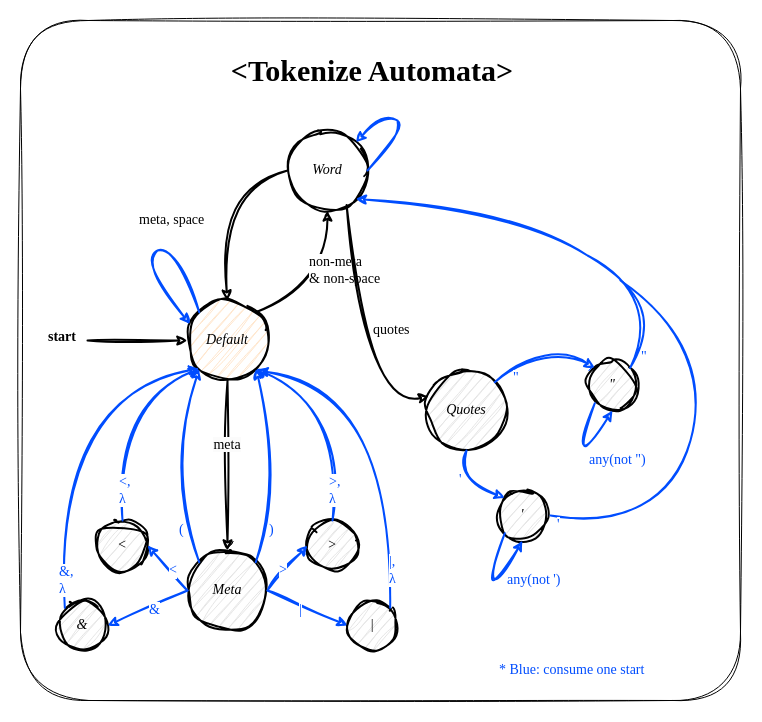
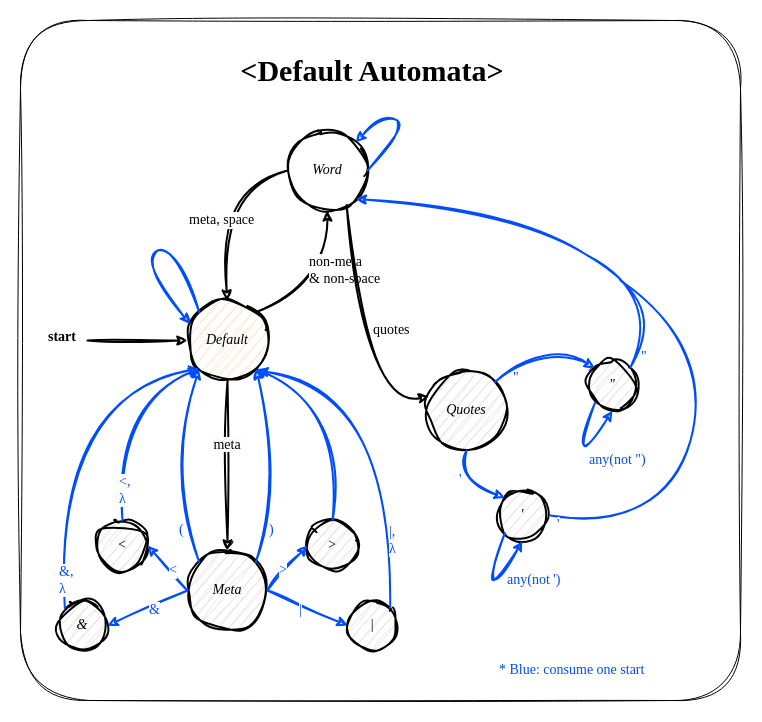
node "<Tokenize Automata>": label "<Tokenize Automata>" -> "<Default Automata>"
node "meta, space": moved (183, 221) -> (233, 221)
node ">,λ": removed
node "|,λ": moved (433, 571) -> (433, 541)
